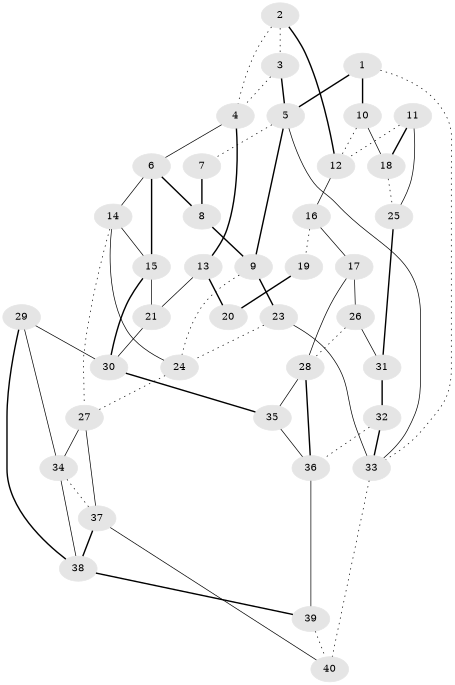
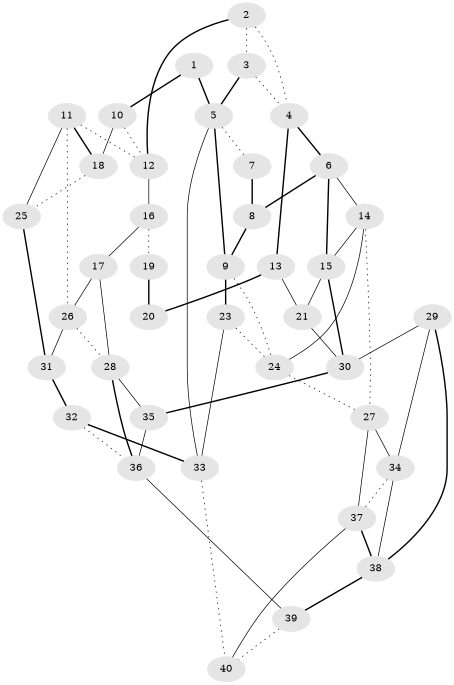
edge "4" -- "6": style solid -> bold
edge "11" -- "26": added
edge "1" -- "33": removed
